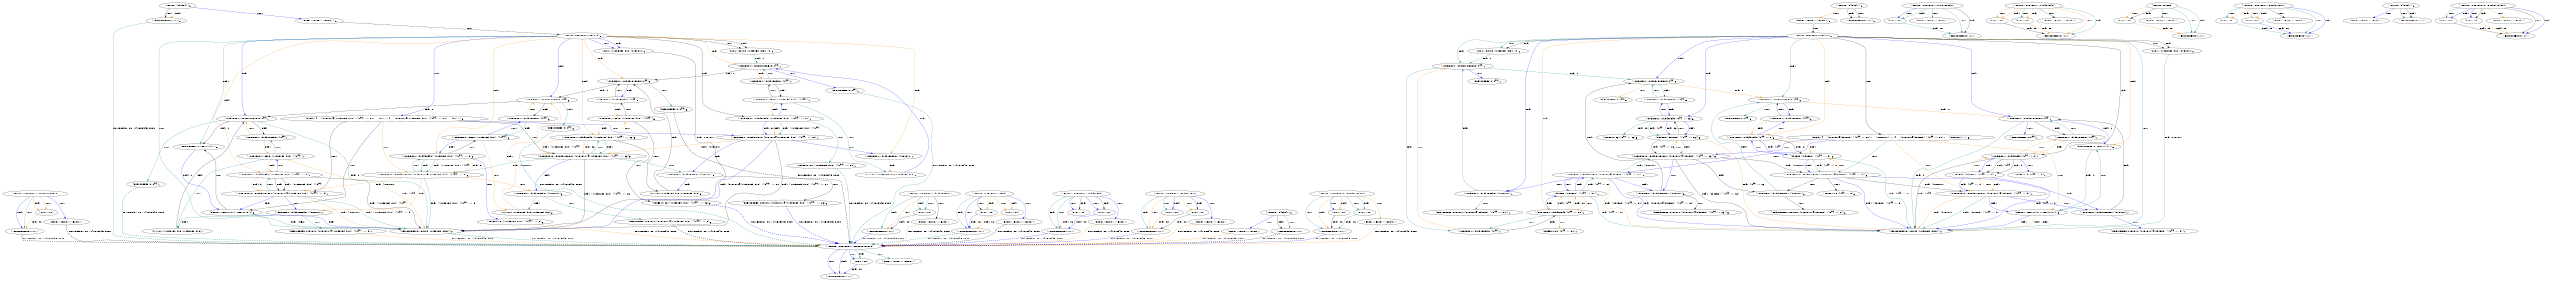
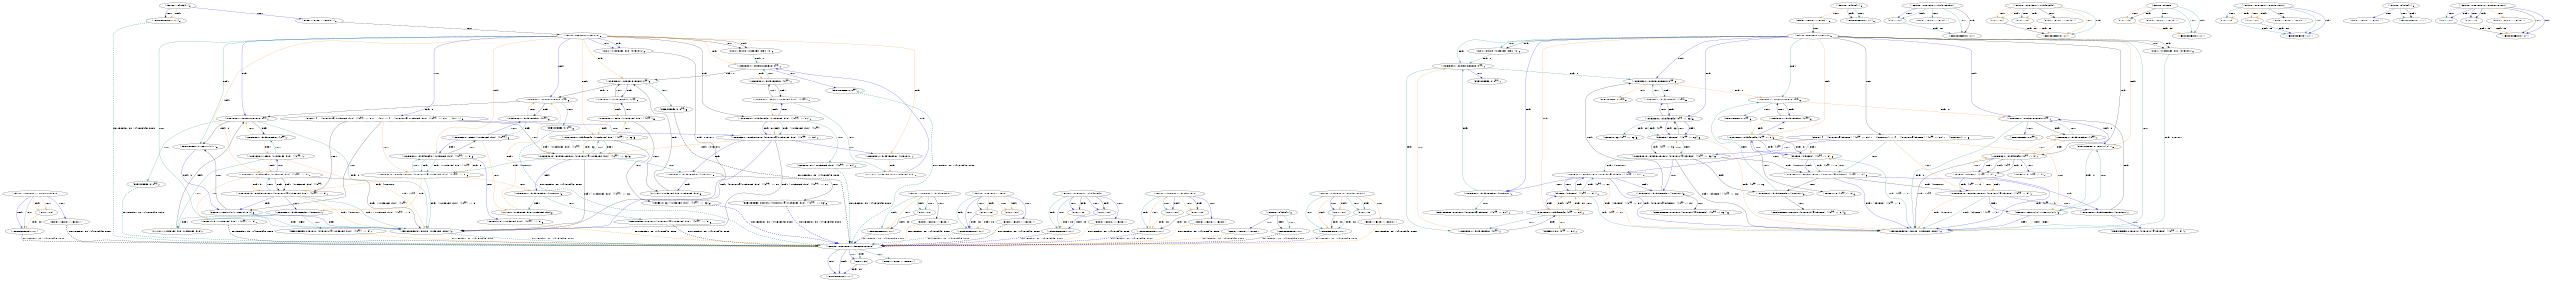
edge "(<operator>.assignment,*quantum=(size_t) (*p++ << 24))" -> "(<operators>.assignmentOr,*quantum|=(size_t) (*p++ << 16))": reversed
edge "(<operators>.assignmentOr,*quantum|=(size_t) (*p++ << 8))" -> "(LITERAL,8,*p++ << 8)": now "(<operator>.shiftLeft,*p++ << 8)" -> "(LITERAL,8,*p++ << 8)"
node "(LITERAL,0,(unsigned int) (*p++) << 0)": added
